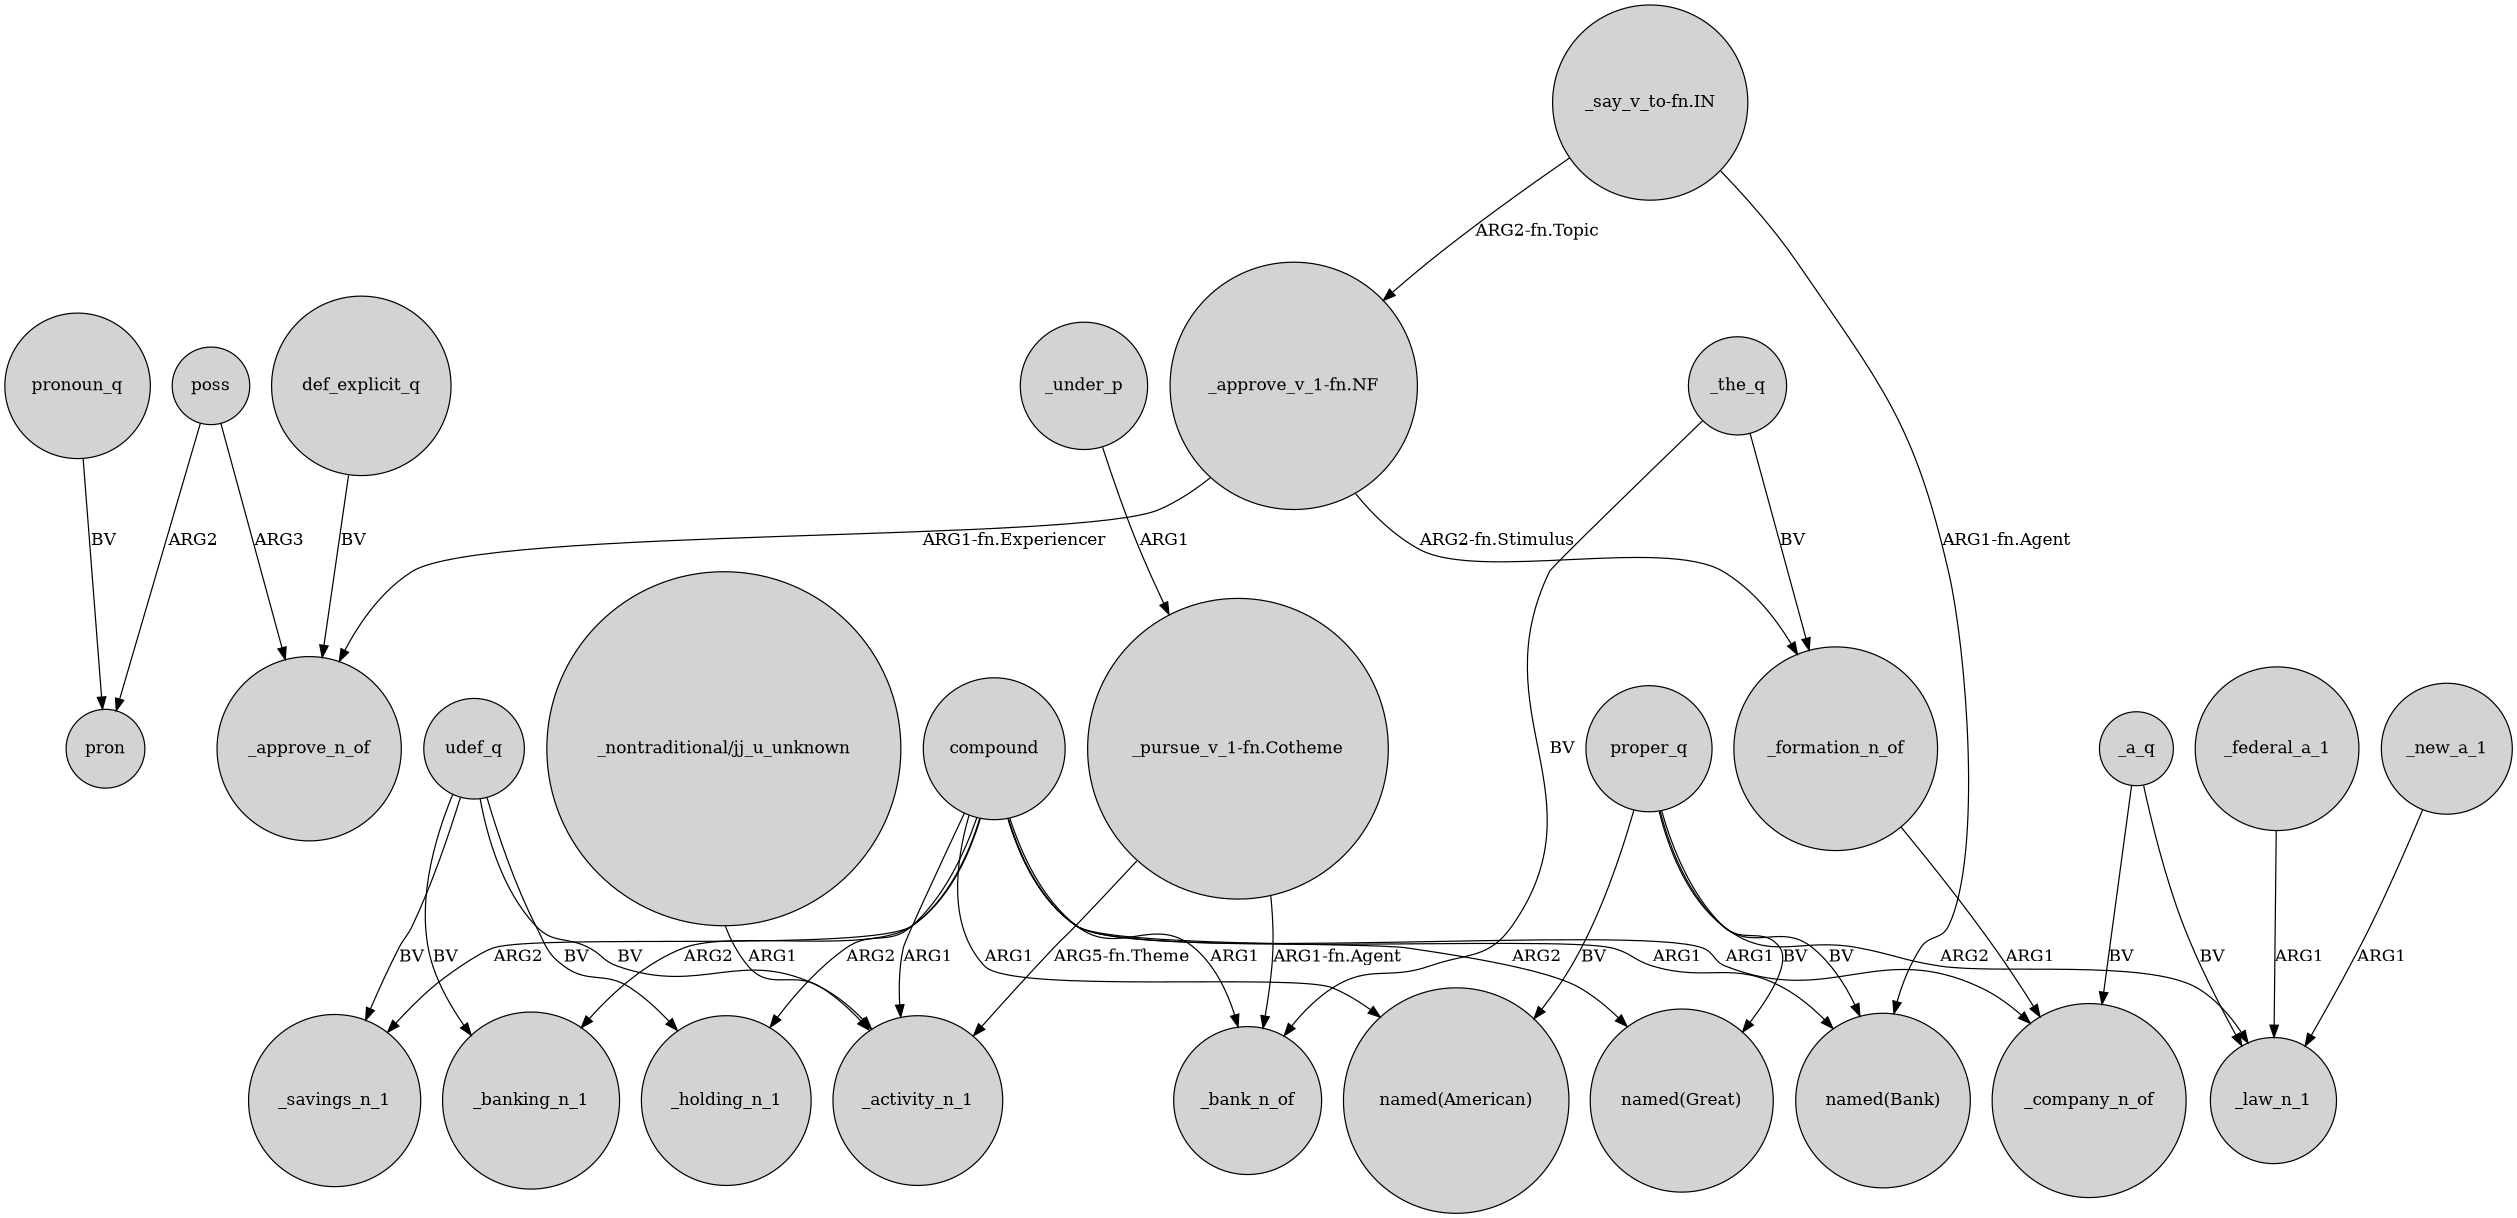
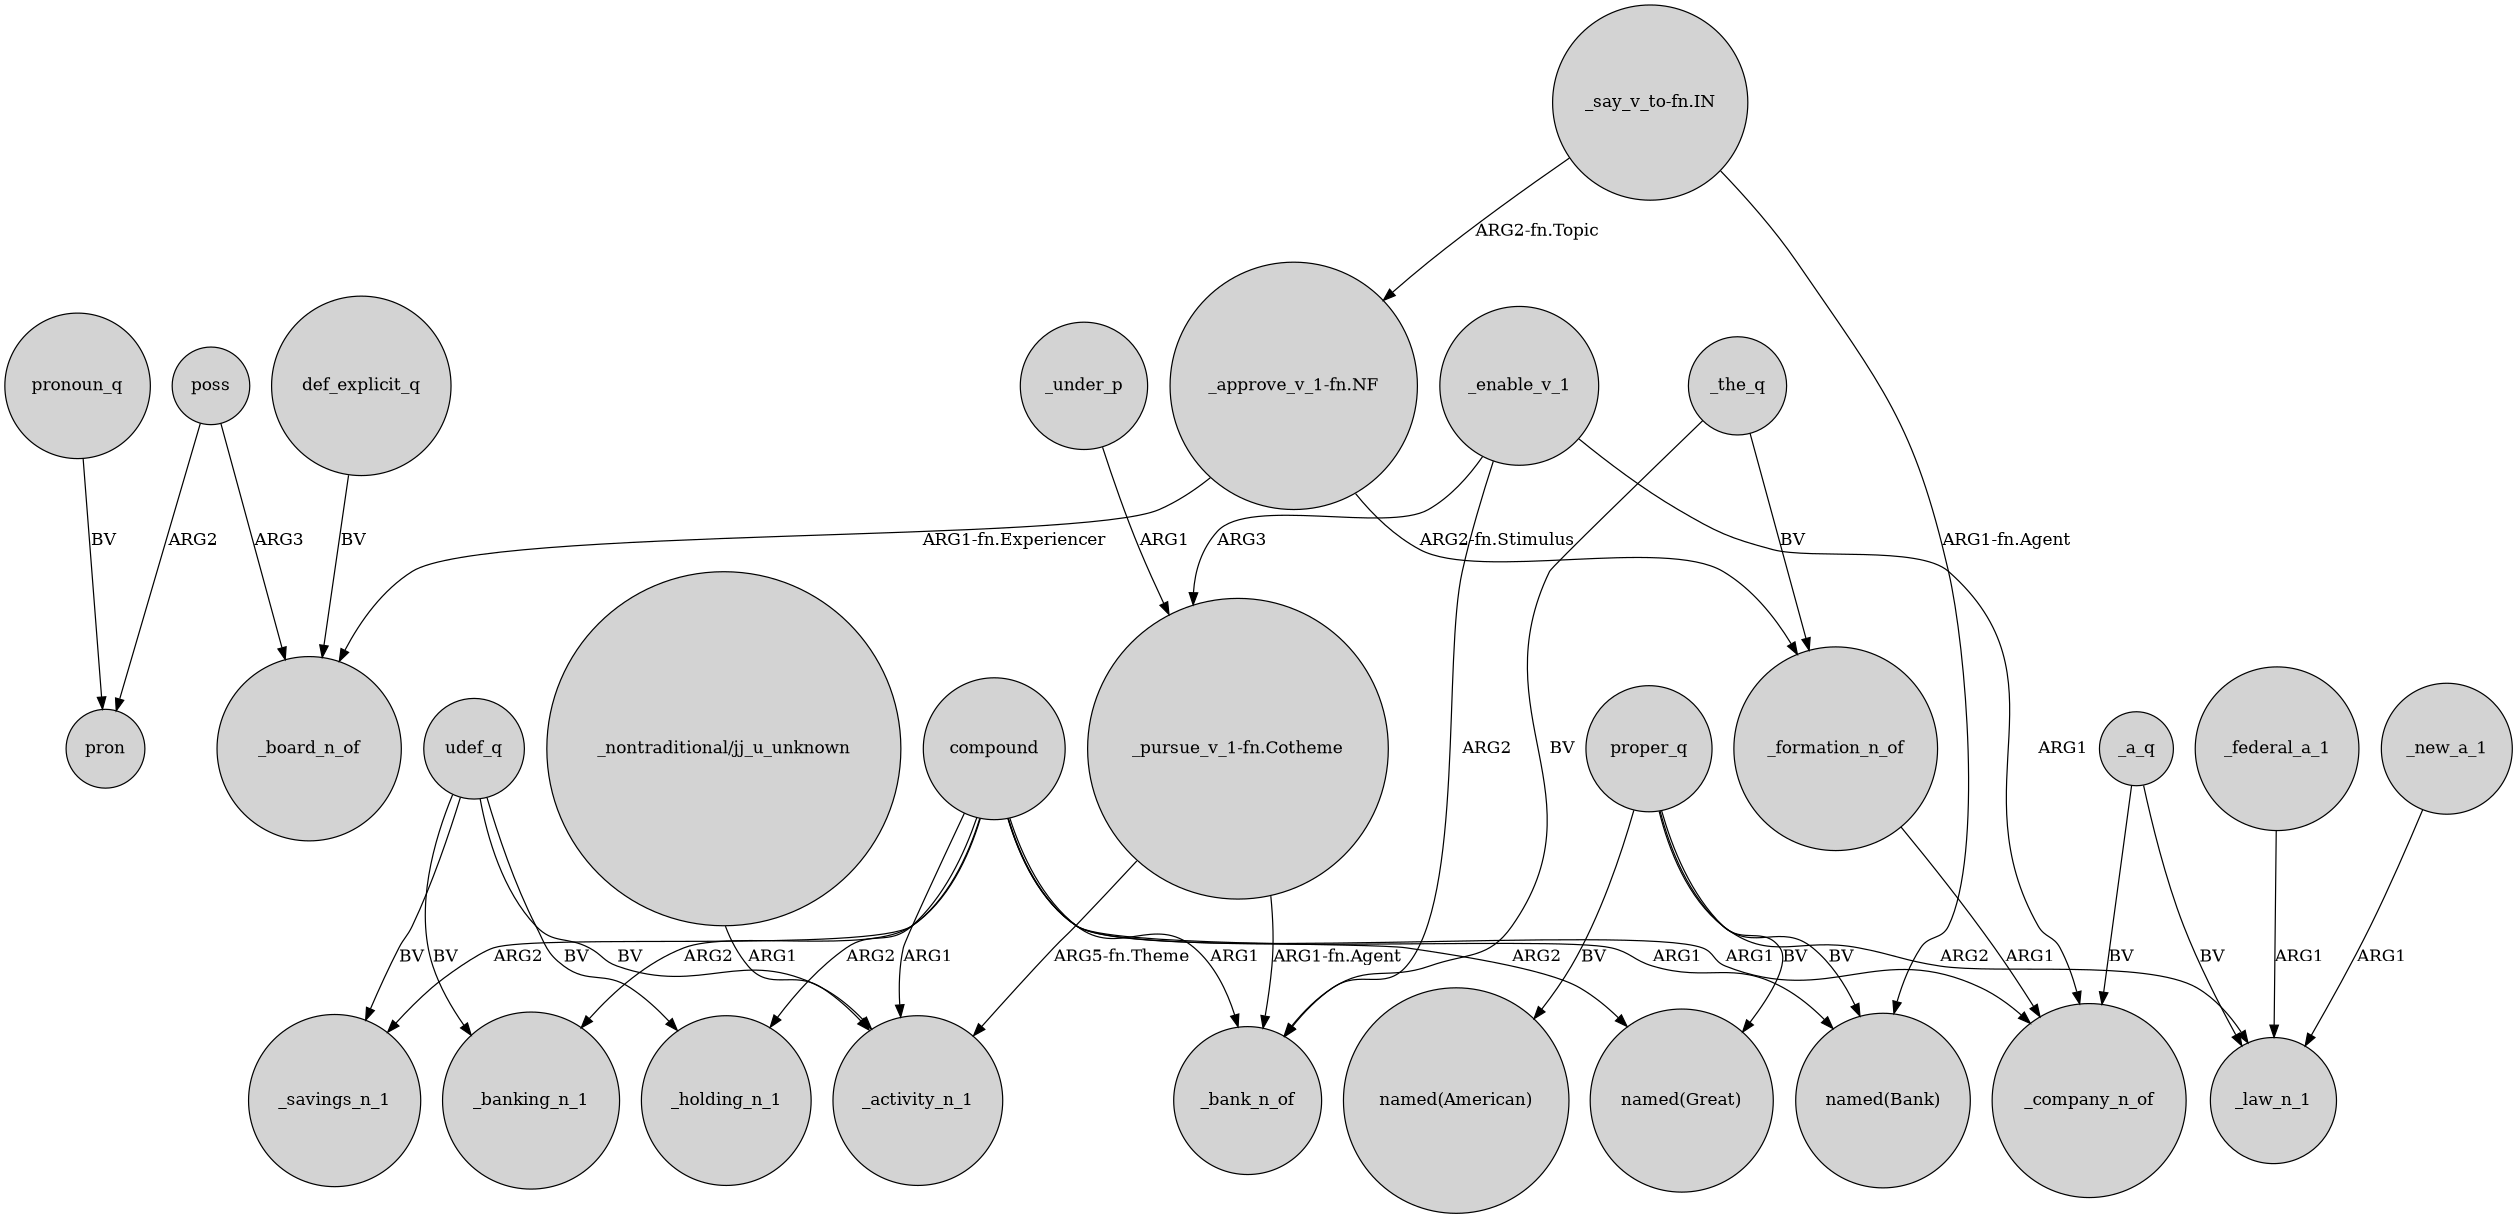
node "_enable_v_1": added
node "_approve_n_of": label "_approve_n_of" -> "_board_n_of"
edge "compound" -> "named(American)": removed, label "ARG1"
